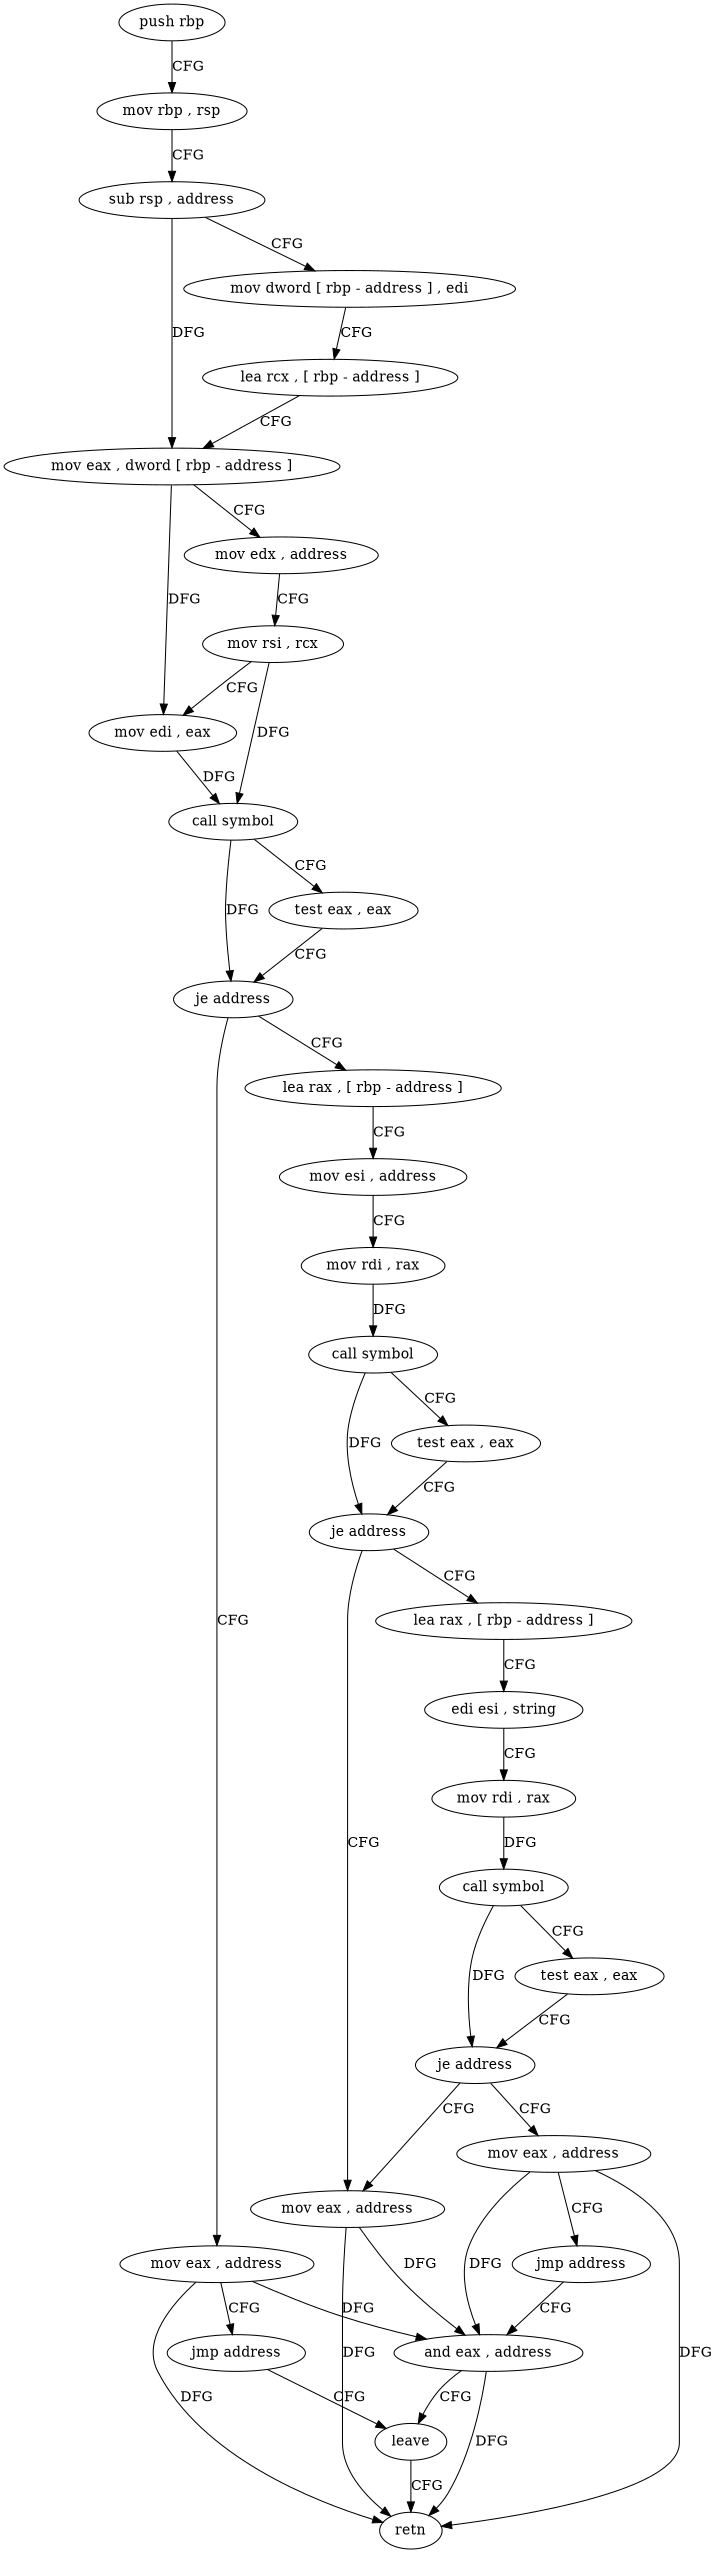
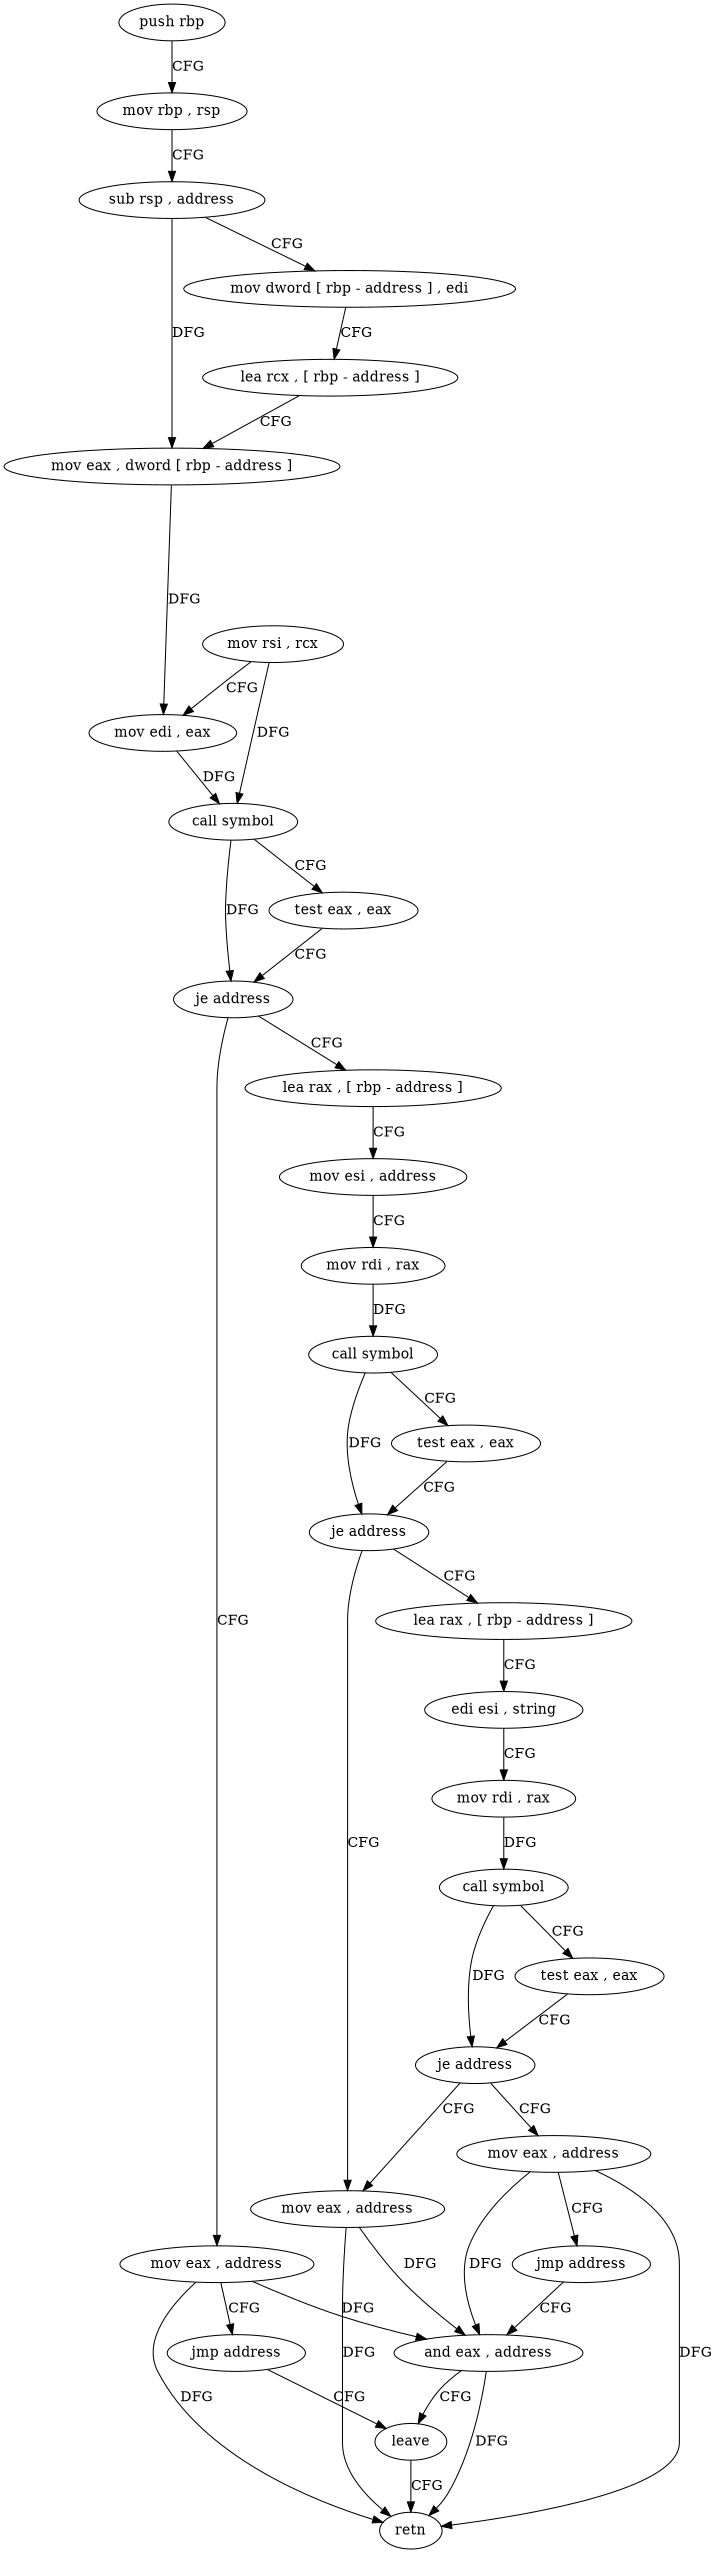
node "mov edx , address": removed
